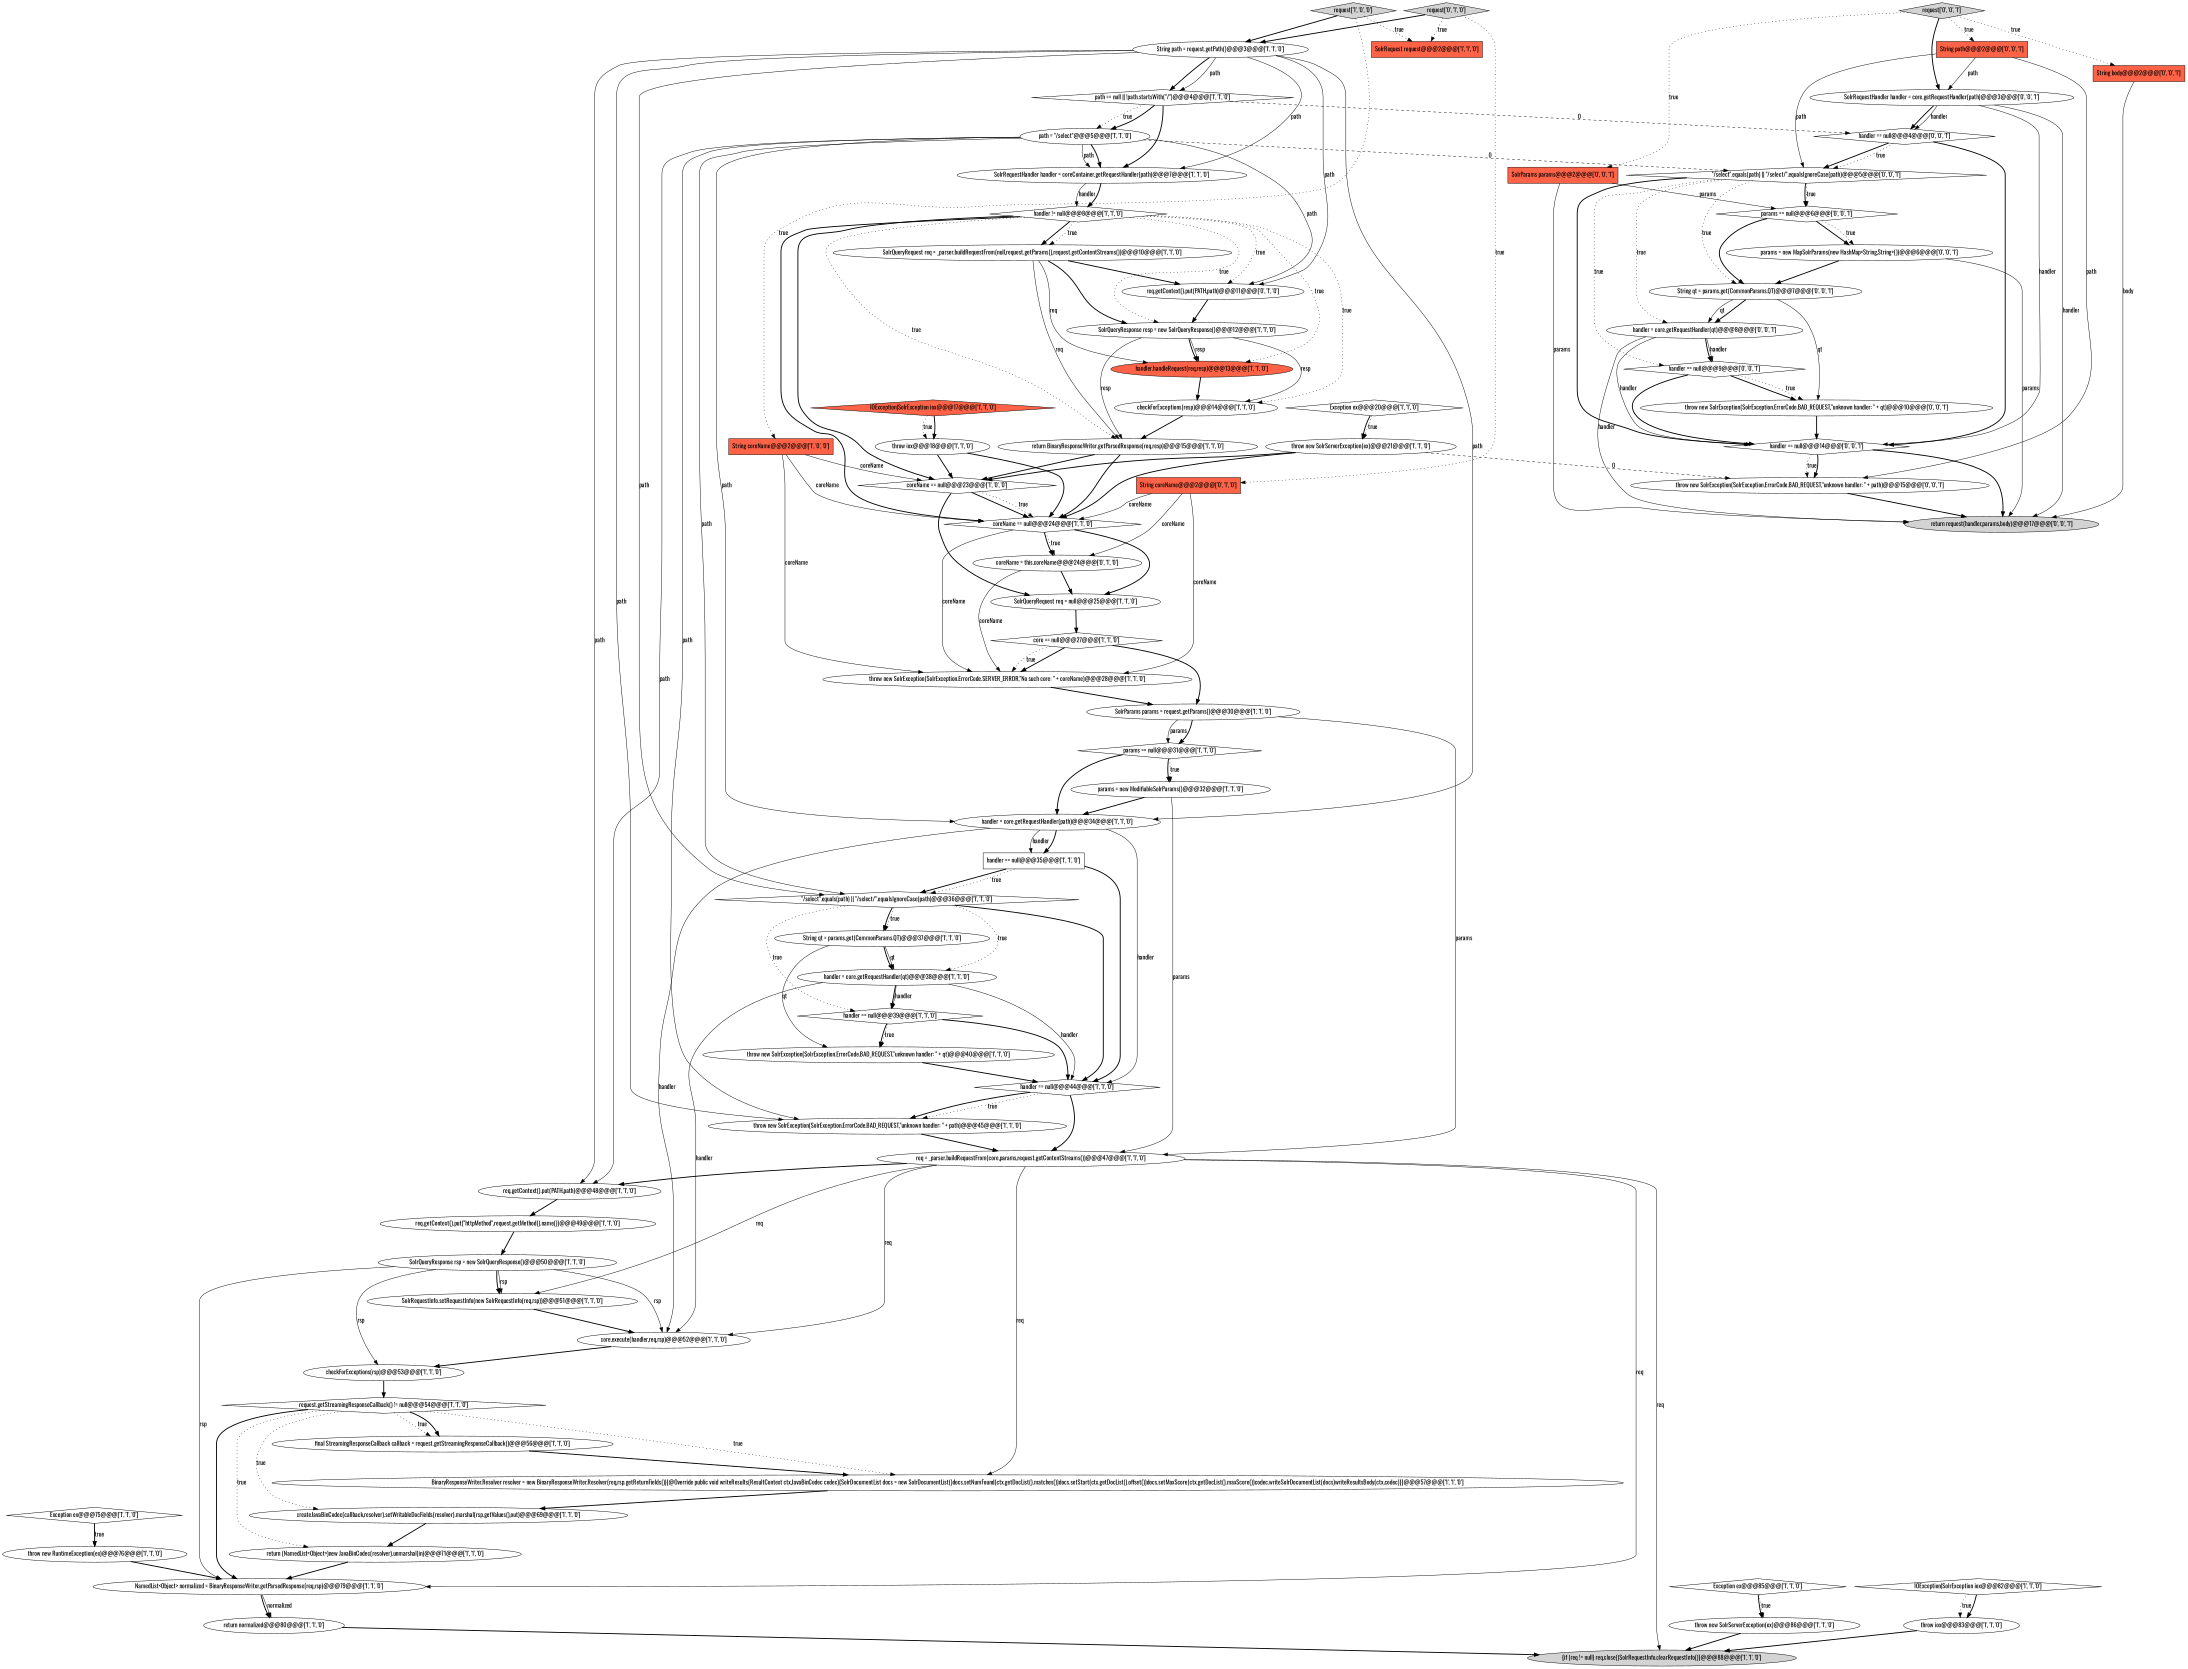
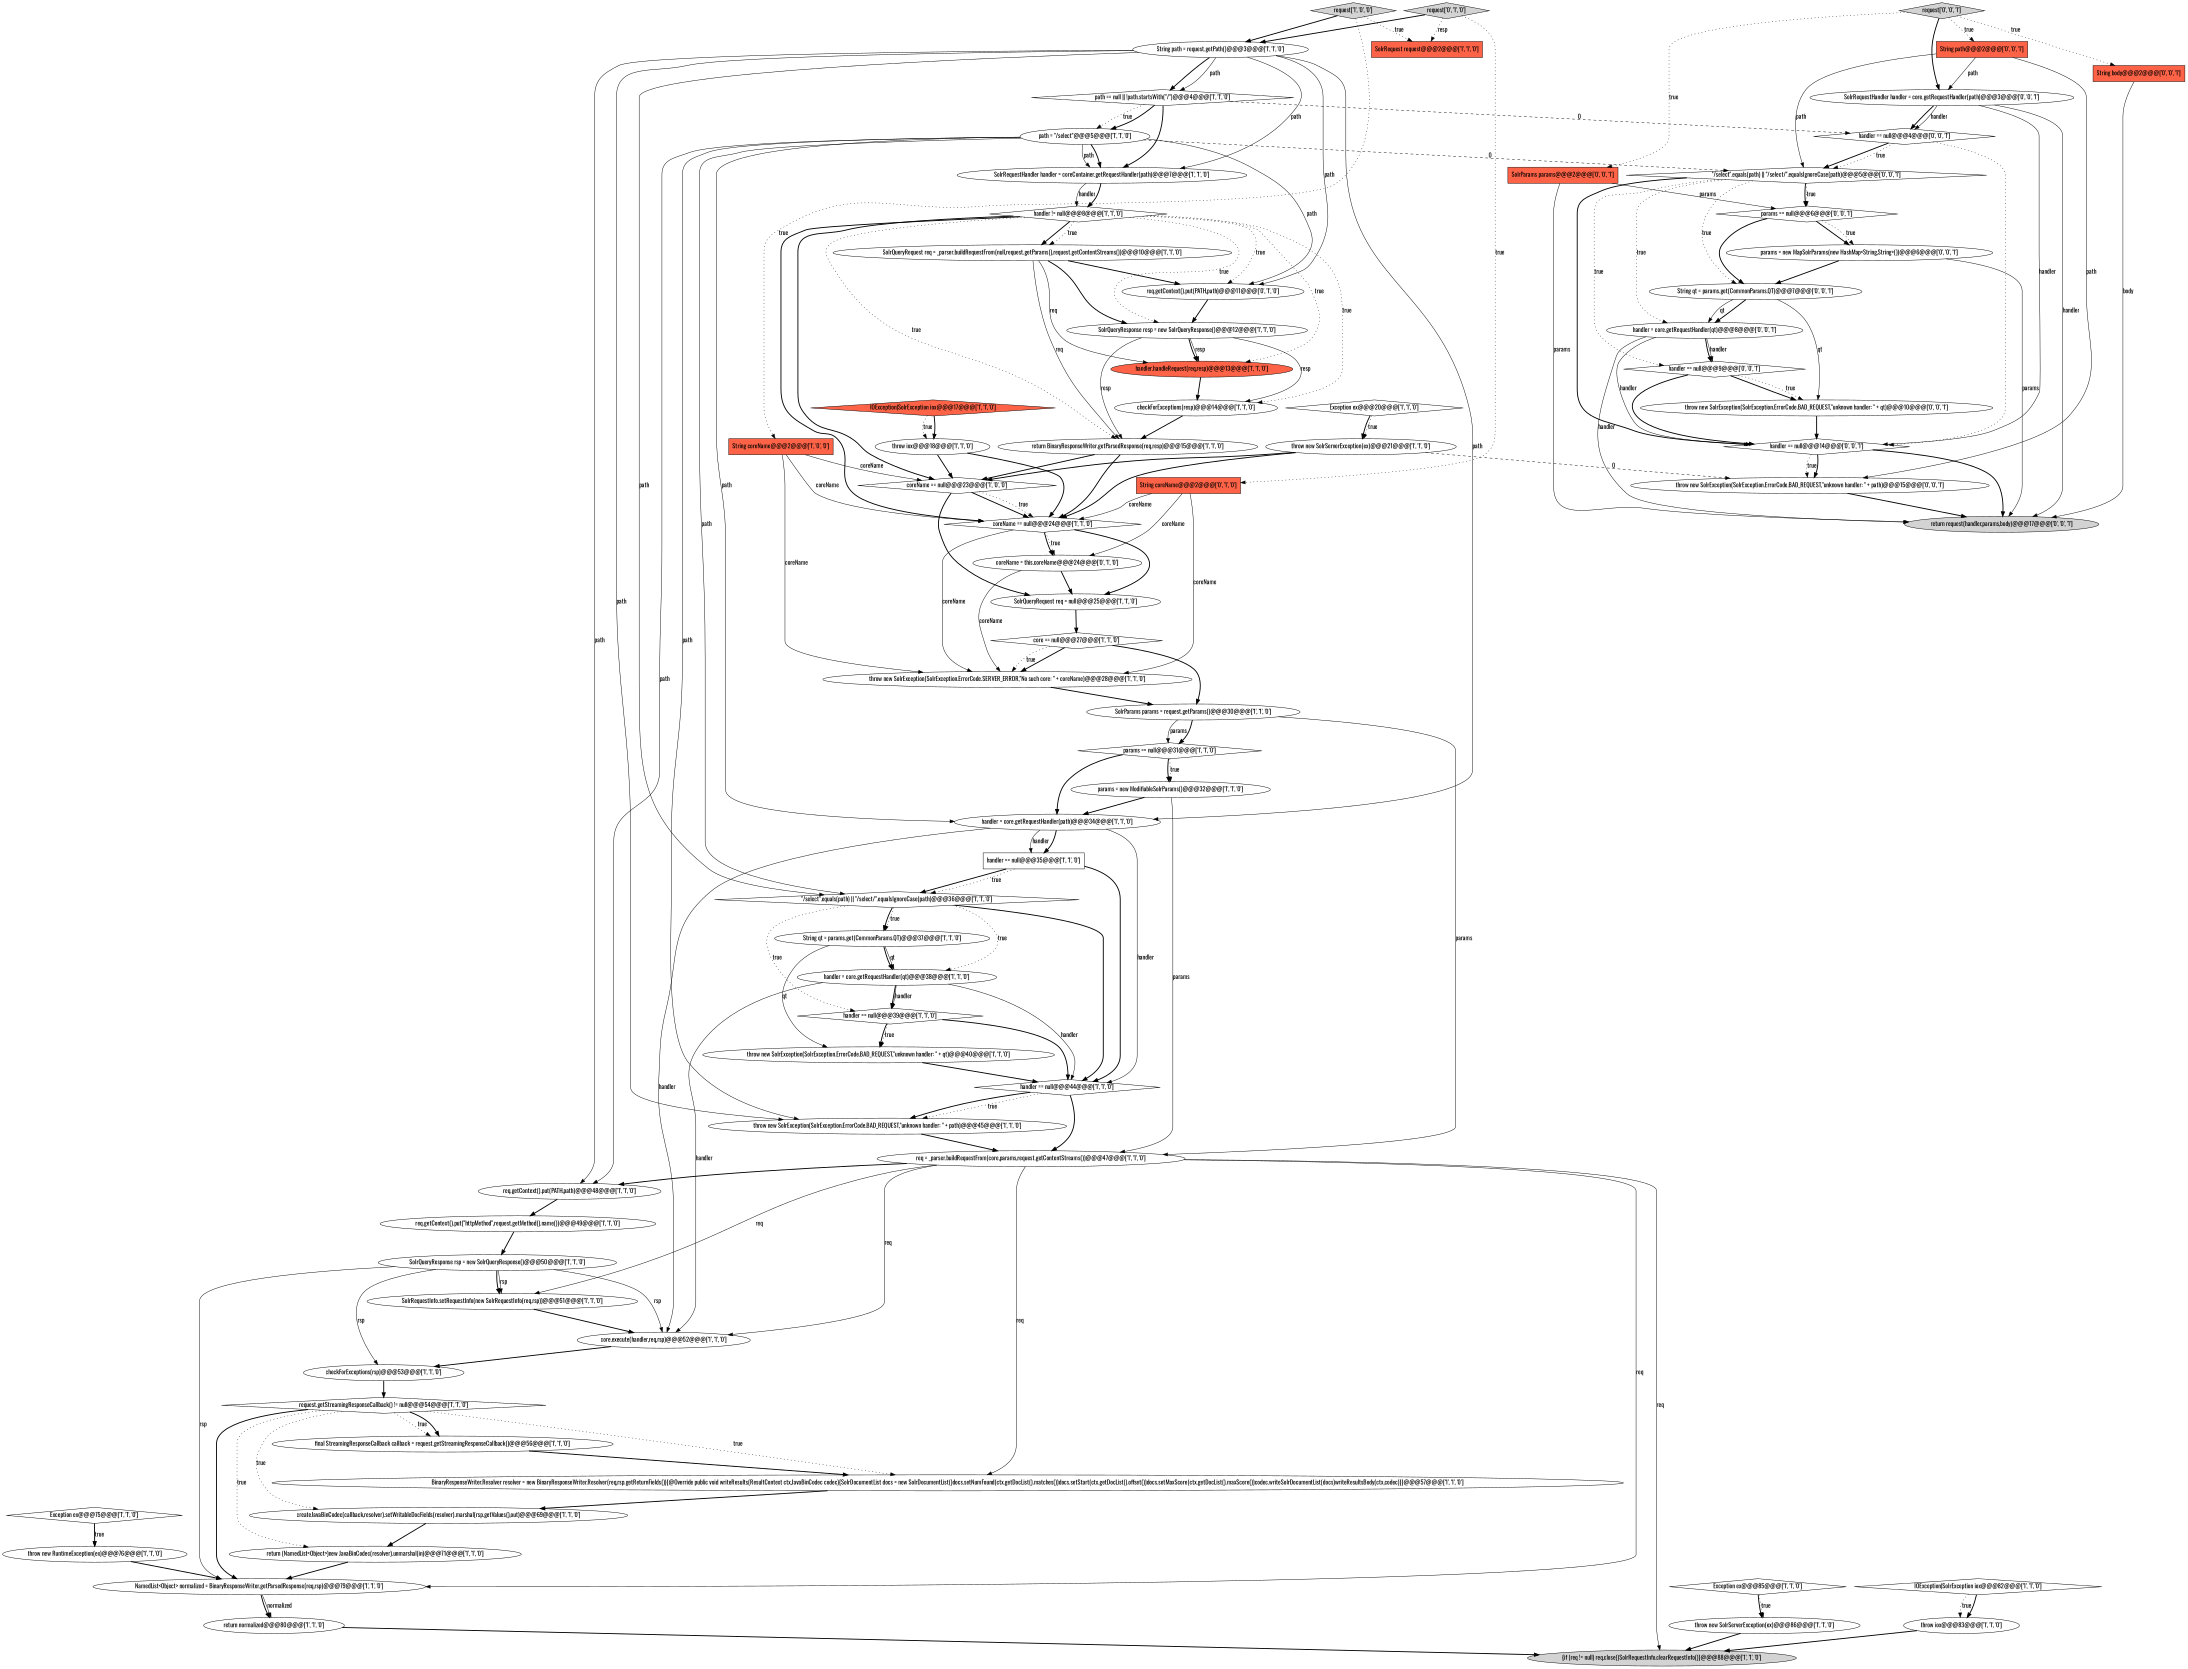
edge "request['0', '1', '0']" -> "SolrRequest request@@@2@@@['1', '1', '0']": label "true" -> "resp"
edge "handler == null@@@4@@@['0', '0', '1']" -> "handler == null@@@14@@@['0', '0', '1']": style bold -> dotted
